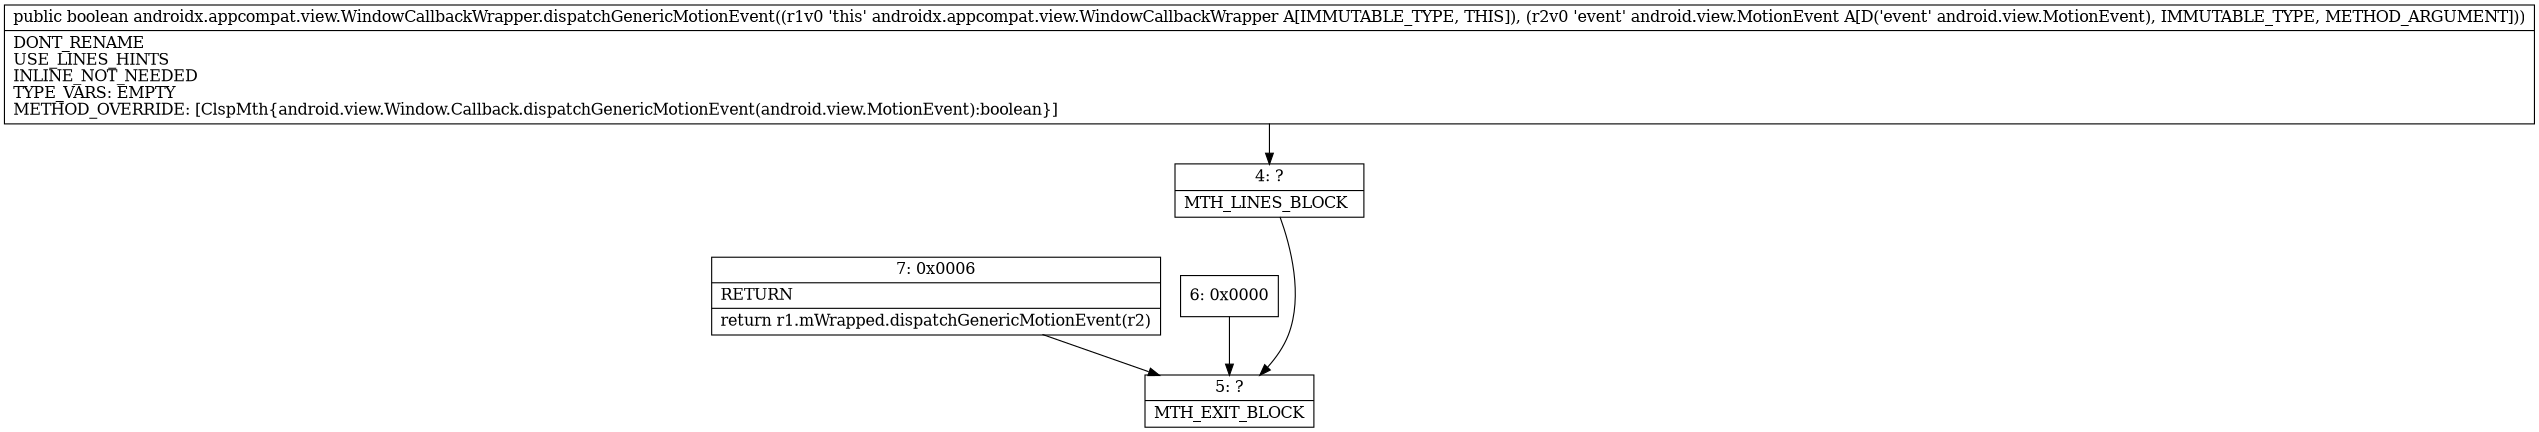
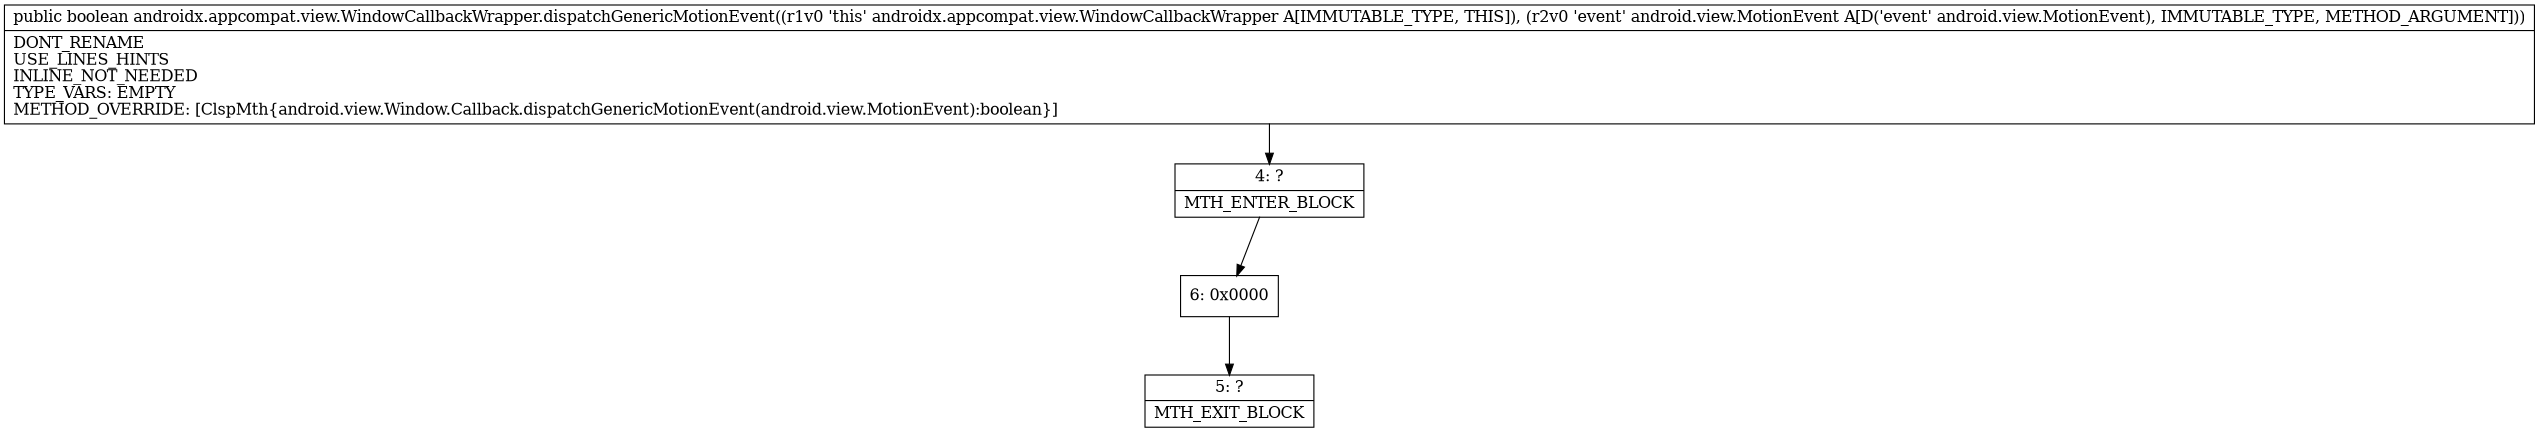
node "4: ?": text "MTH_LINES_BLOCK" -> "MTH_ENTER_BLOCK"
edge "4: ?" -> "5: ?": now "4: ?" -> "6: 0x0000"
node "7: 0x0006": removed
